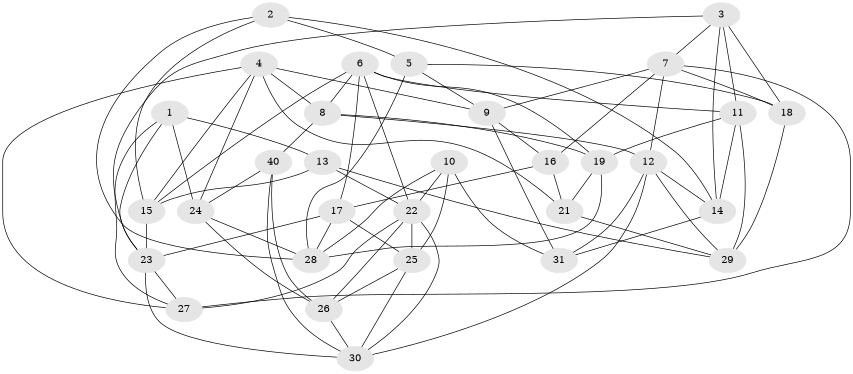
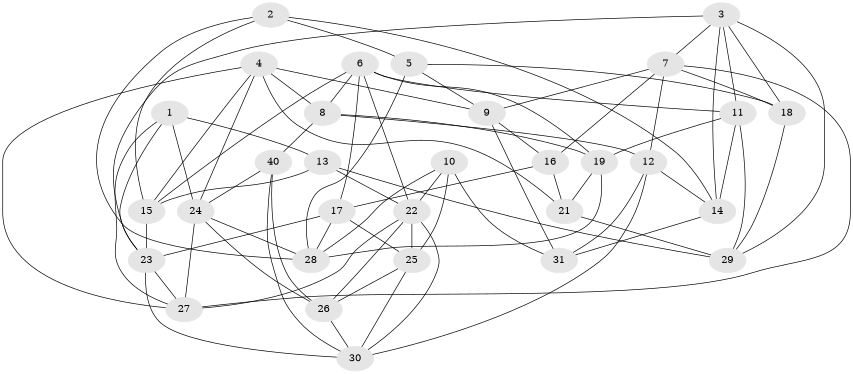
edge "12" -- "29": now "3" -- "29"
edge "24" -- "27": added
